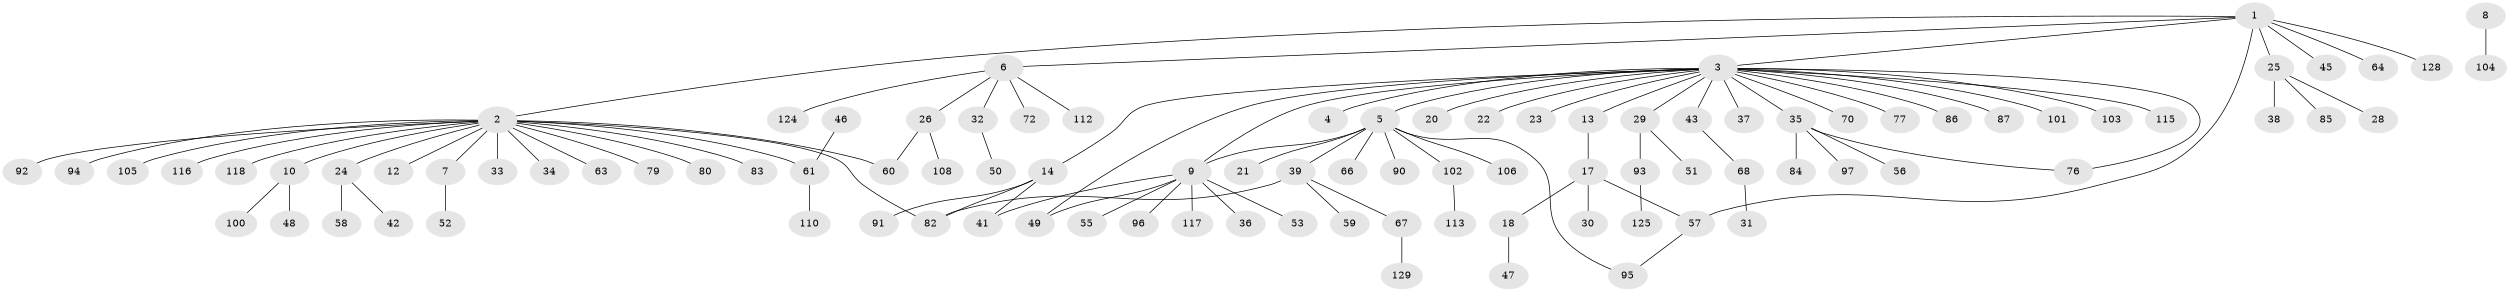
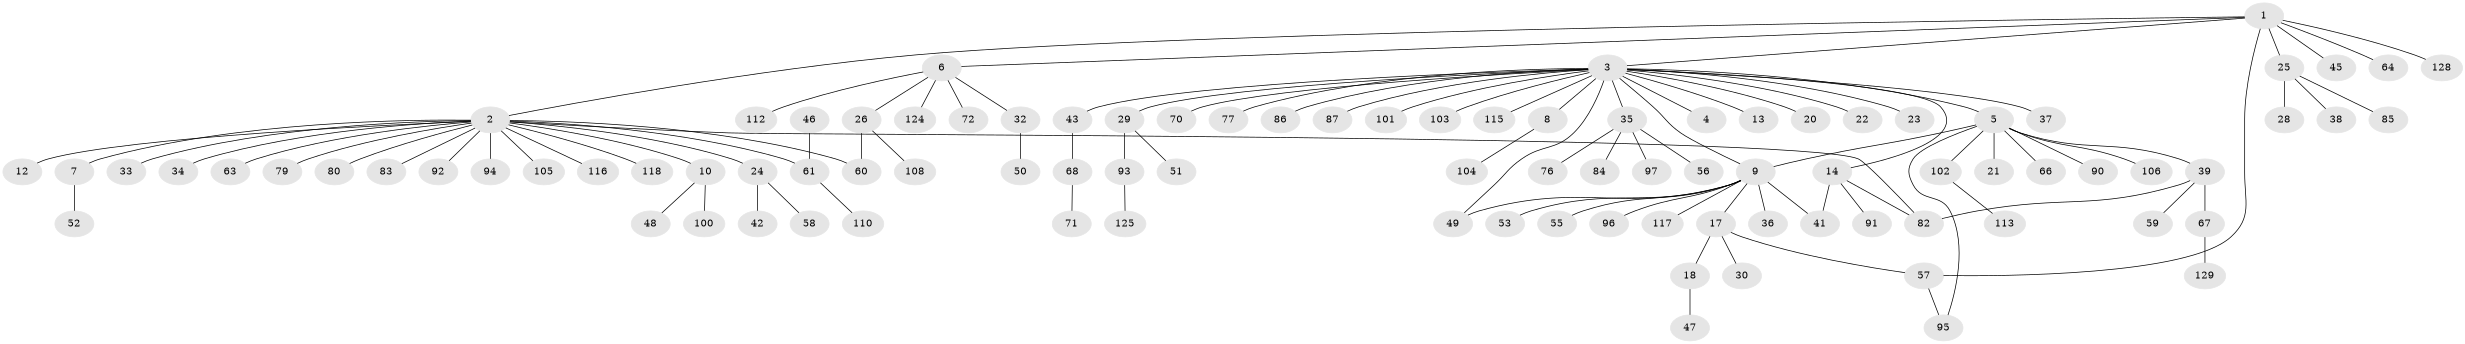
edge "3" -- "76": now "3" -- "8"
edge "13" -- "17": now "9" -- "17"
node "31": label "31" -> "71"
